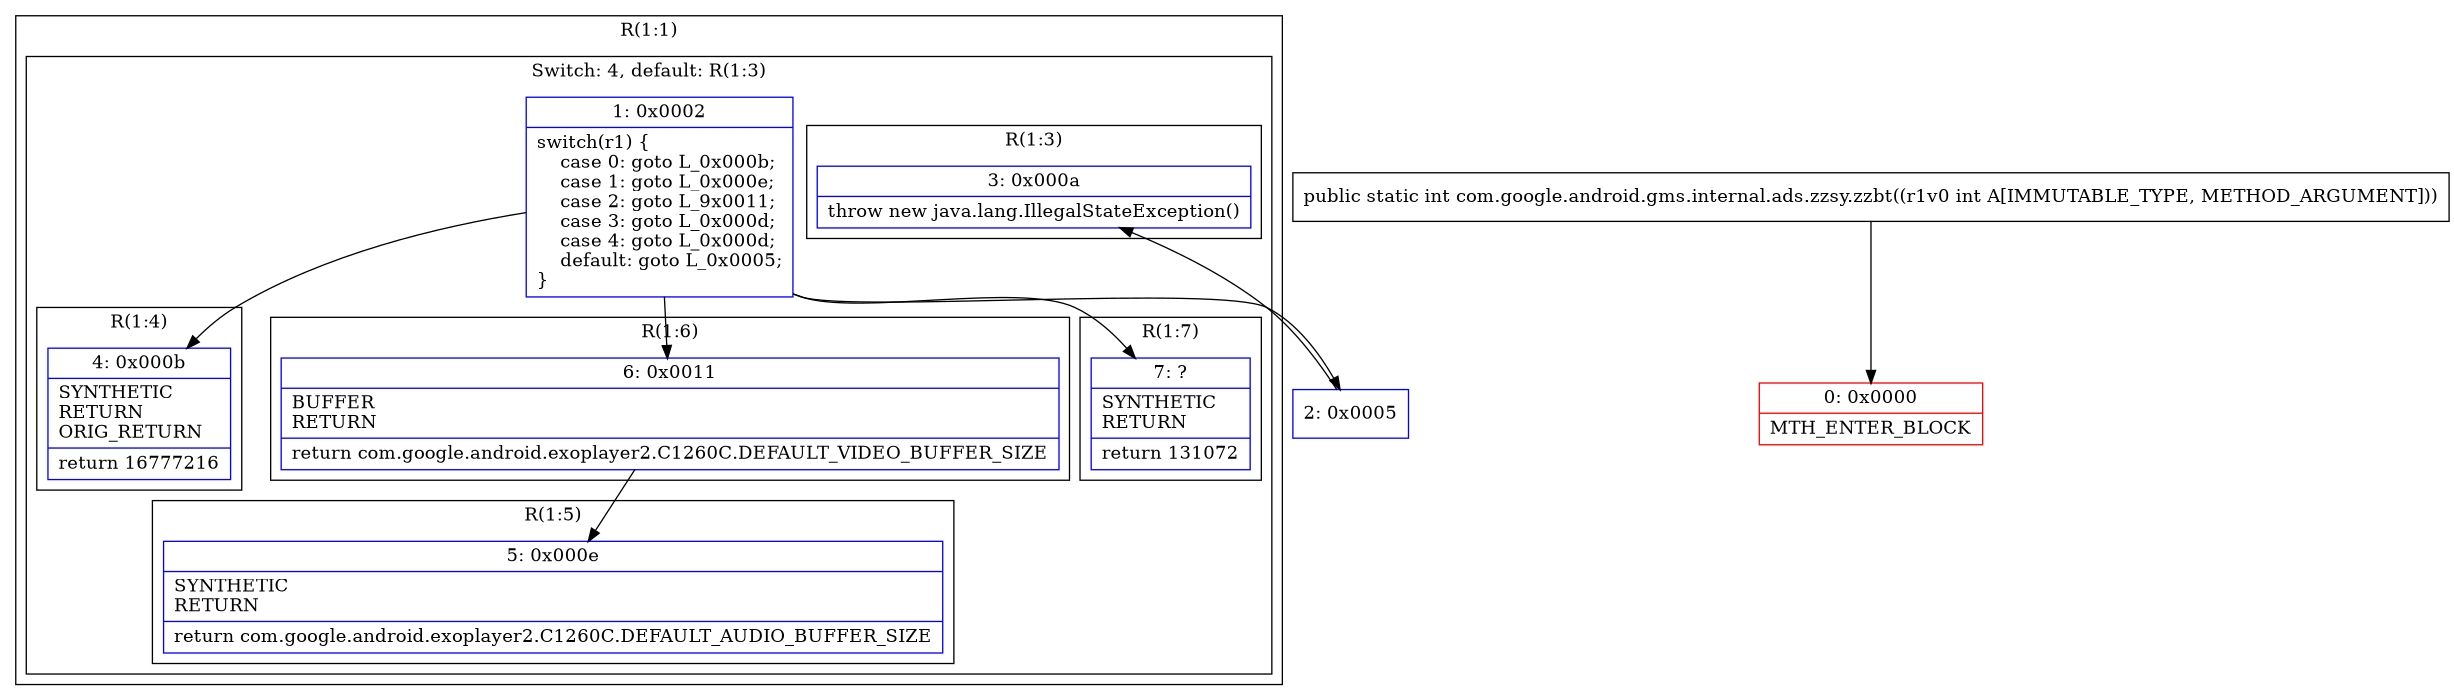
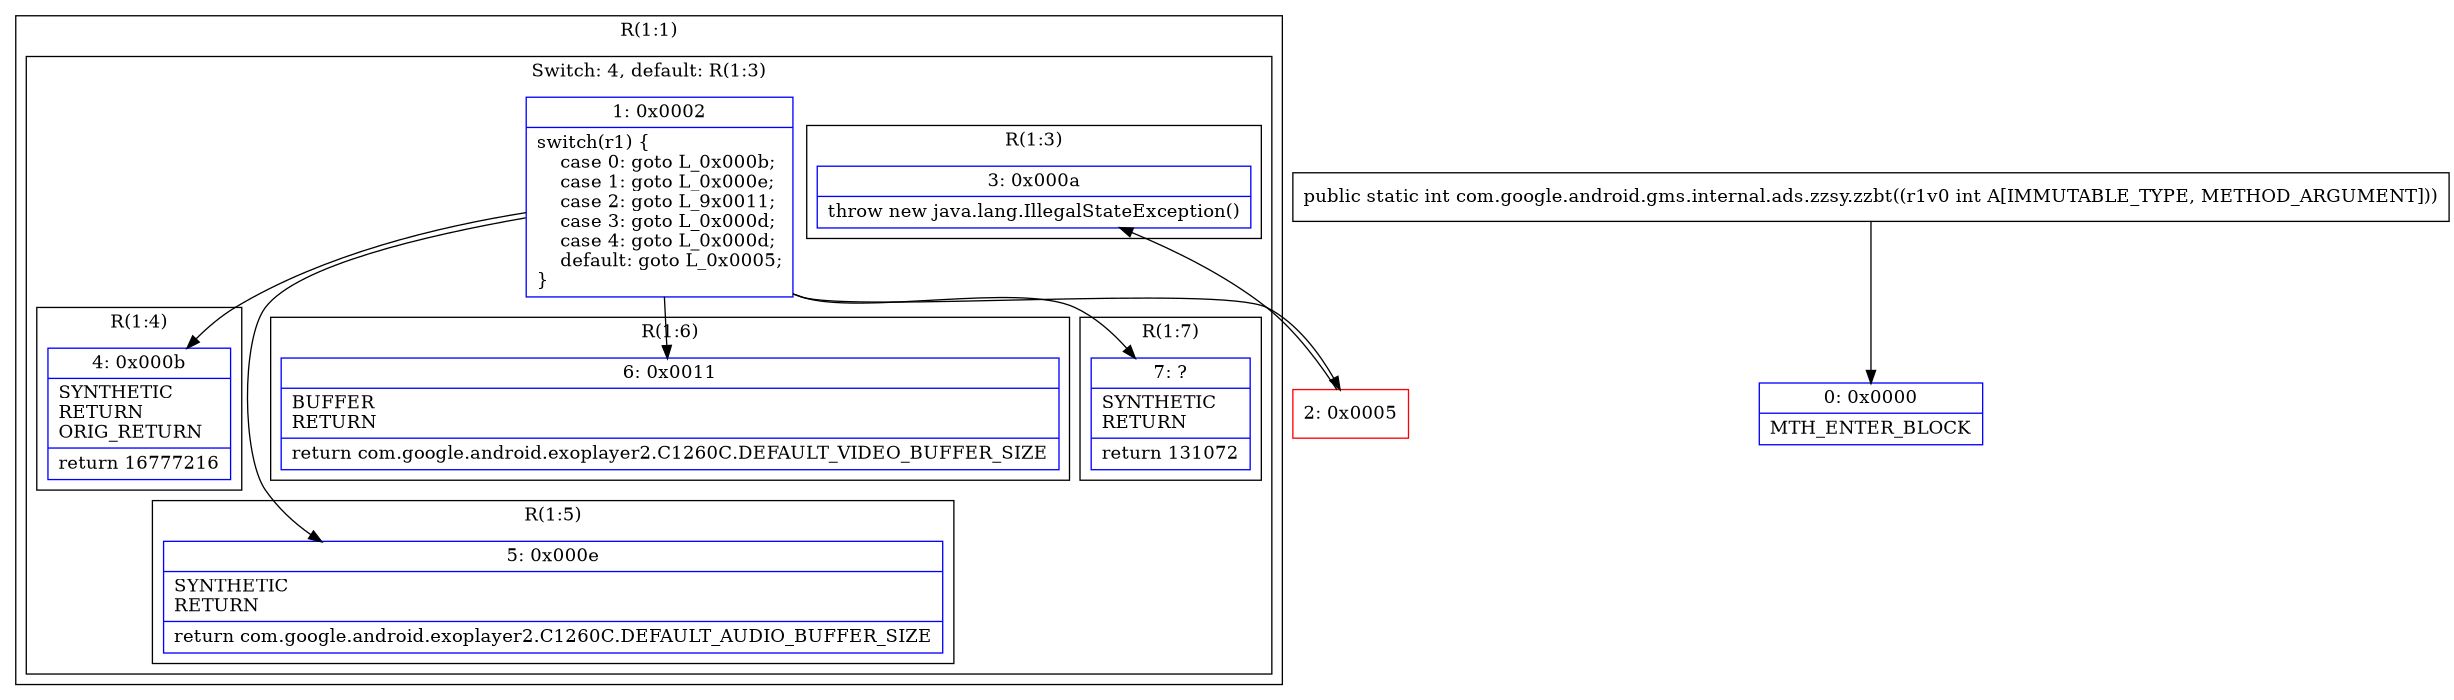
node "2: 0x0005": color blue -> red
node "0: 0x0000": color red -> blue
edge "6: 0x0011" -> "5: 0x000e": now "1: 0x0002" -> "5: 0x000e"
